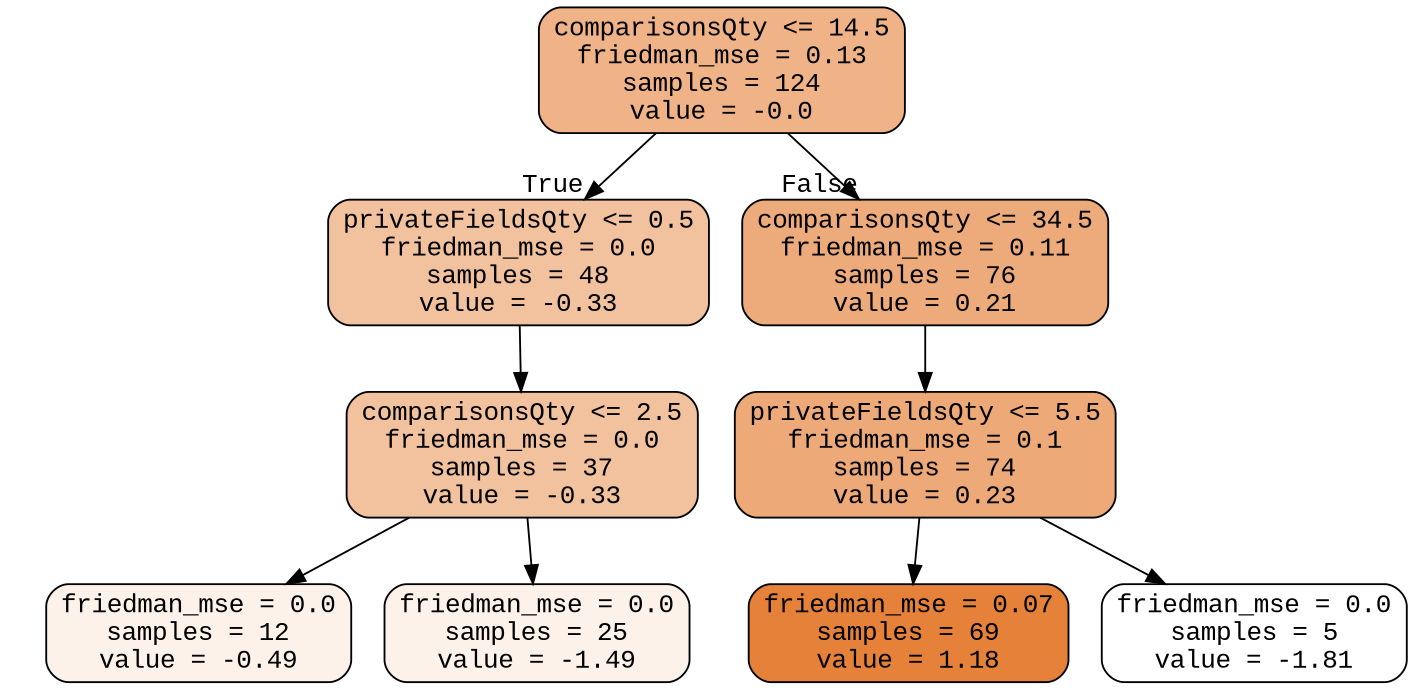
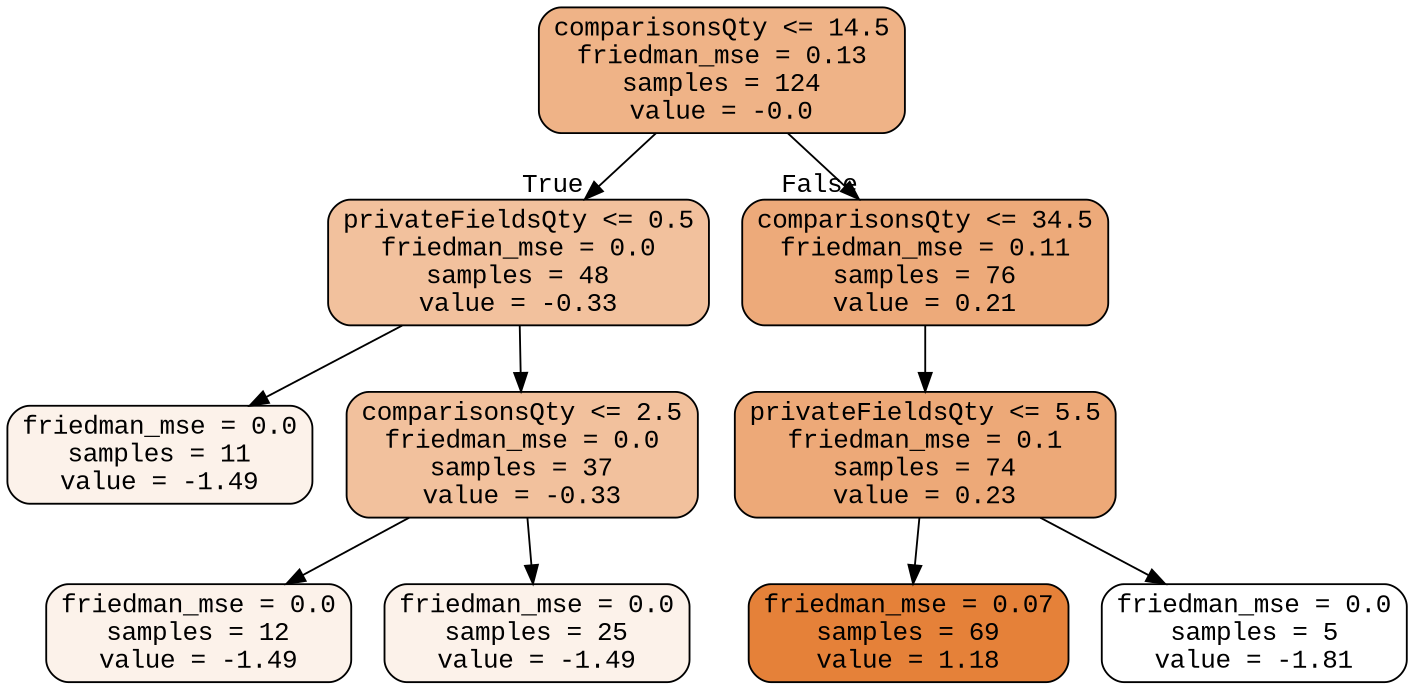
node "friedman_mse = 0.0 samples = 11 value = -1.49": added
node "friedman_mse = 0.0 samples = 12 value = -0.49": label "friedman_mse = 0.0 samples = 12 value = -0.49" -> "friedman_mse = 0.0 samples = 12 value = -1.49"
